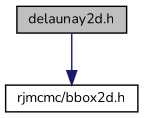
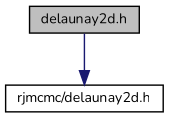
node "rjmcmc/bbox2d.h": label "rjmcmc/bbox2d.h" -> "rjmcmc/delaunay2d.h"
